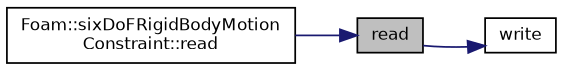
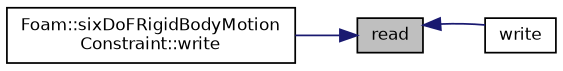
node "Foam::sixDoFRigidBodyMotion Constraint::read": label "Foam::sixDoFRigidBodyMotion Constraint::read" -> "Foam::sixDoFRigidBodyMotion Constraint::write"
edge "read" -> "write": reversed
